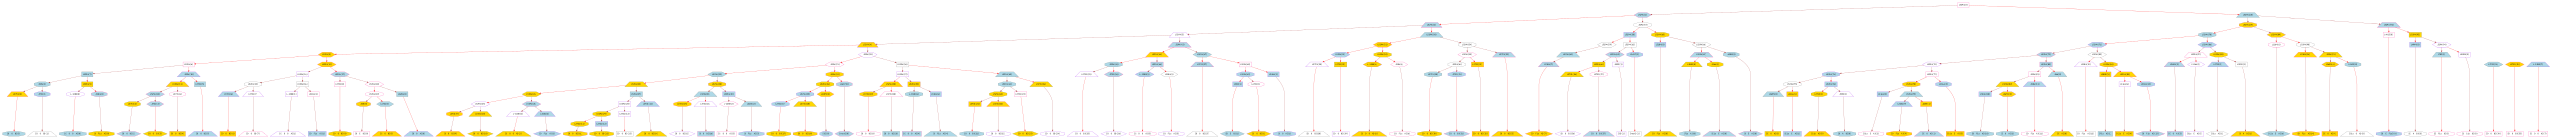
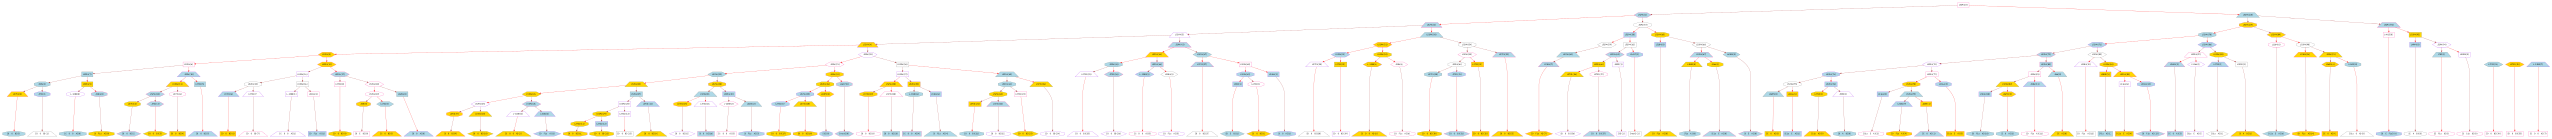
node "L4388(0)": shape octagon -> hexagon
node "L3731(22)": fillcolor gold -> lightblue
